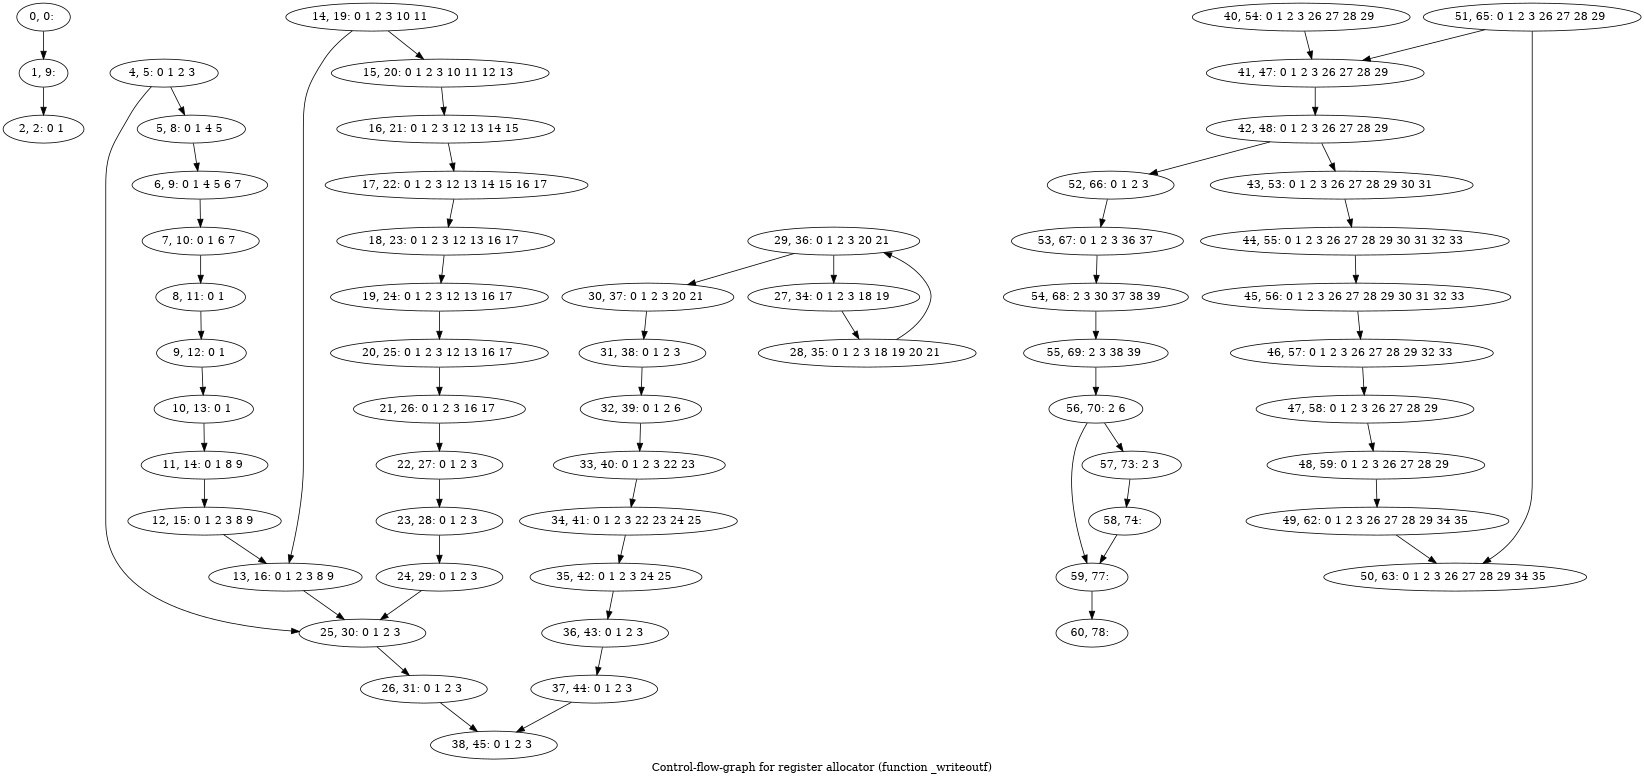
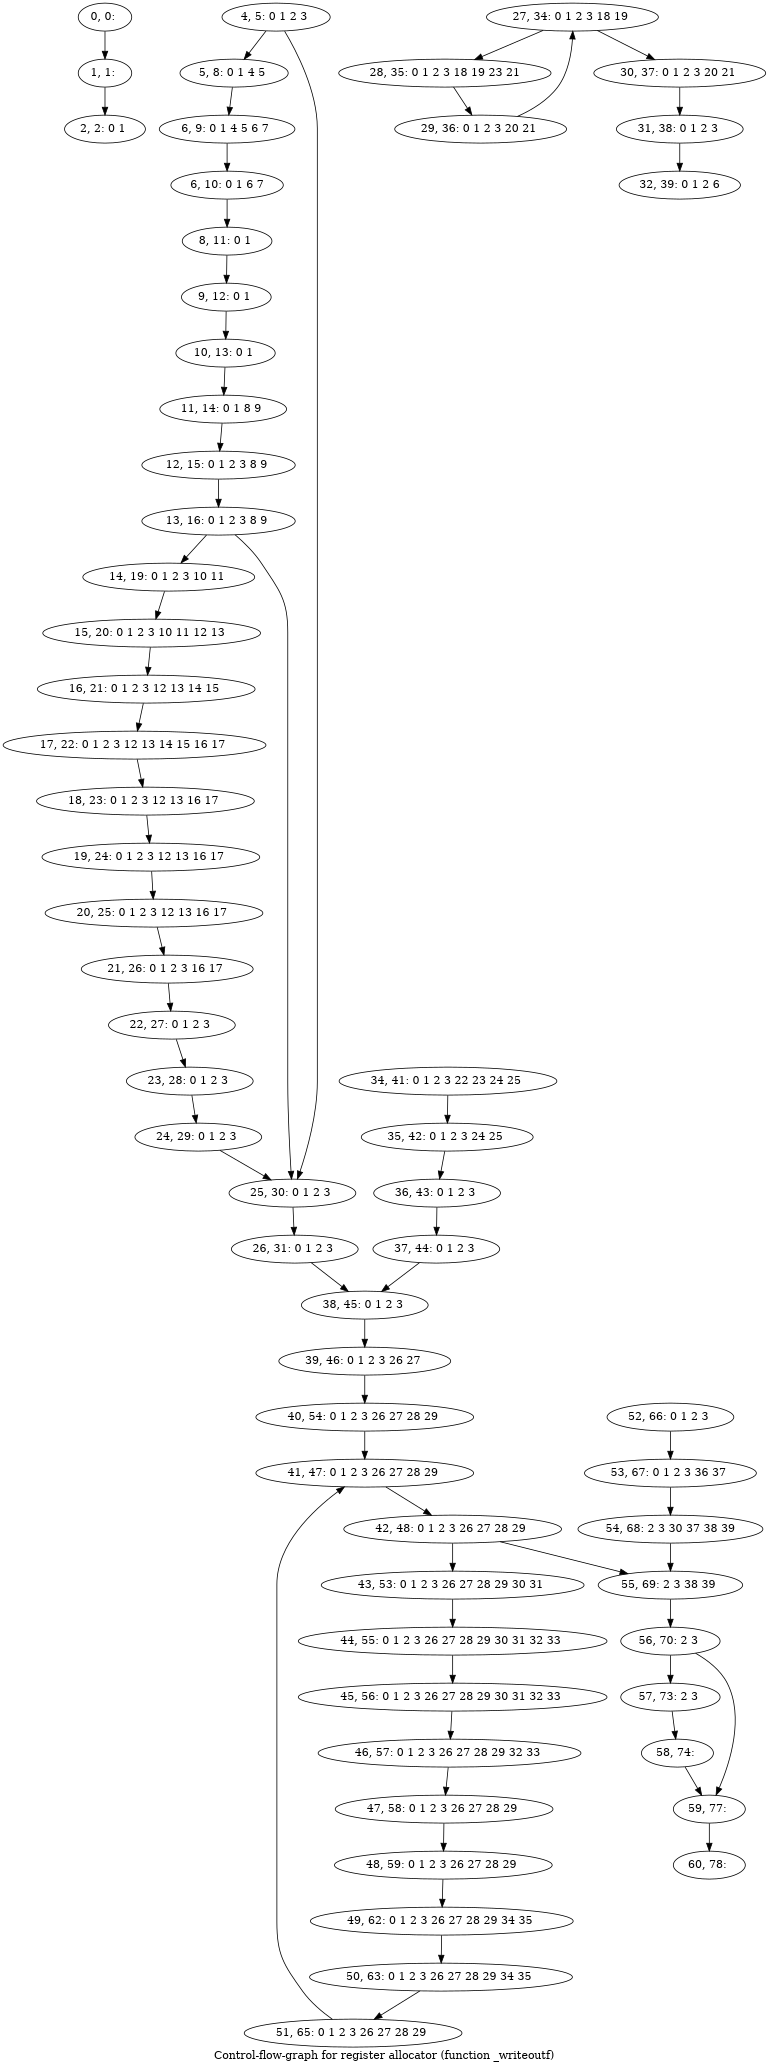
node "1, 9:": label "1, 9:" -> "1, 1:"
edge "42, 48: 0 1 2 3 26 27 28 29" -> "52, 66: 0 1 2 3": now "42, 48: 0 1 2 3 26 27 28 29" -> "55, 69: 2 3 38 39"
node "7, 10: 0 1 6 7": label "7, 10: 0 1 6 7" -> "6, 10: 0 1 6 7"
edge "29, 36: 0 1 2 3 20 21" -> "30, 37: 0 1 2 3 20 21": now "27, 34: 0 1 2 3 18 19" -> "30, 37: 0 1 2 3 20 21"
edge "14, 19: 0 1 2 3 10 11" -> "13, 16: 0 1 2 3 8 9": reversed
edge "51, 65: 0 1 2 3 26 27 28 29" -> "50, 63: 0 1 2 3 26 27 28 29 34 35": reversed
node "28, 35: 0 1 2 3 18 19 20 21": label "28, 35: 0 1 2 3 18 19 20 21" -> "28, 35: 0 1 2 3 18 19 23 21"
node "56, 70: 2 6": label "56, 70: 2 6" -> "56, 70: 2 3"
node "33, 40: 0 1 2 3 22 23": removed
node "39, 46: 0 1 2 3 26 27": added
